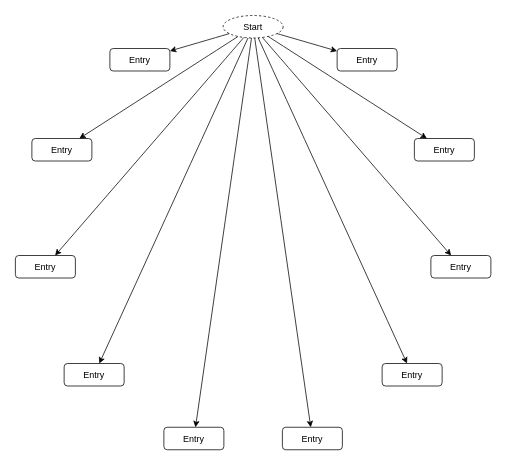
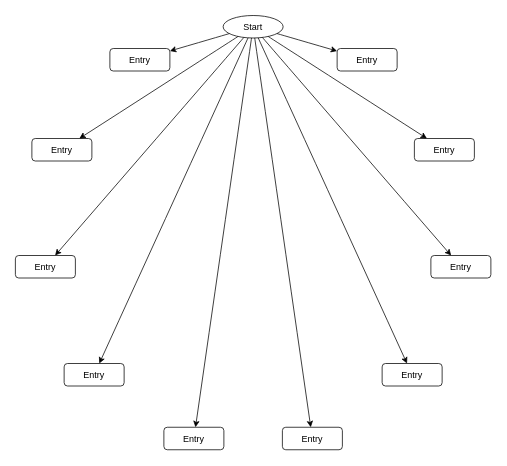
node "Start": style dashed -> solid
